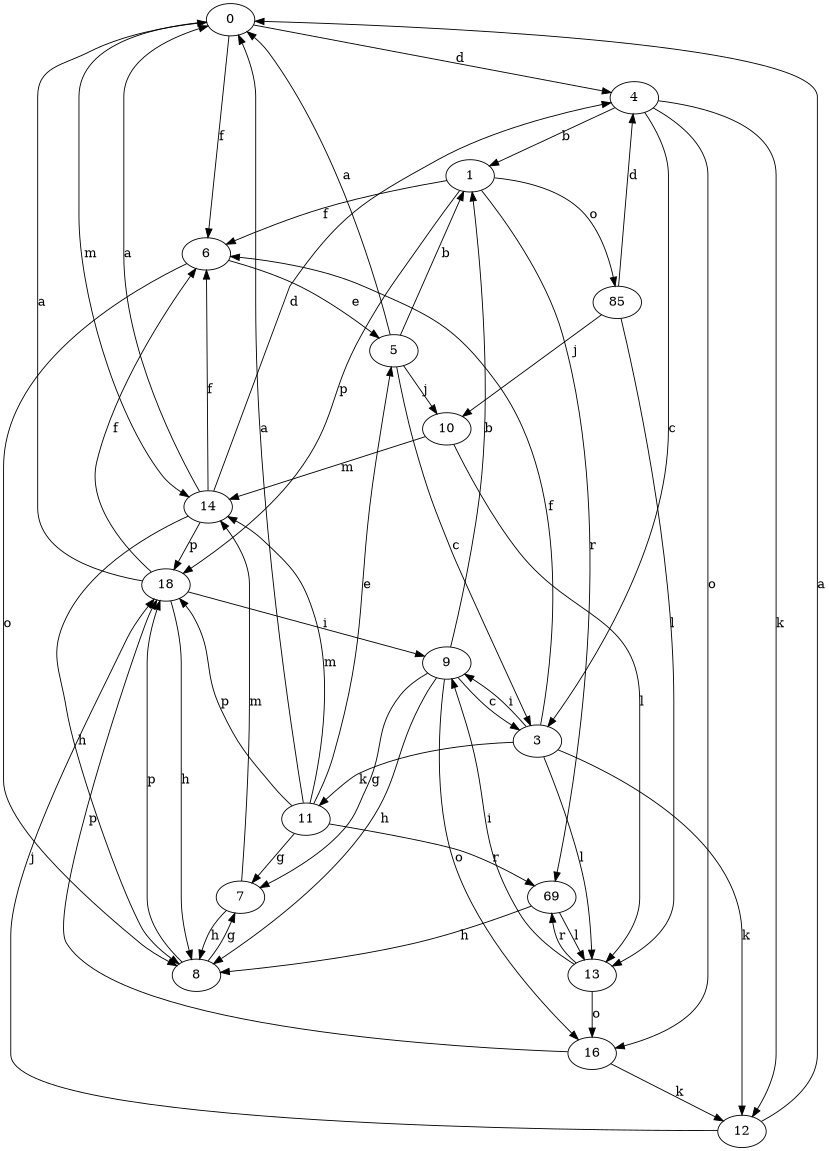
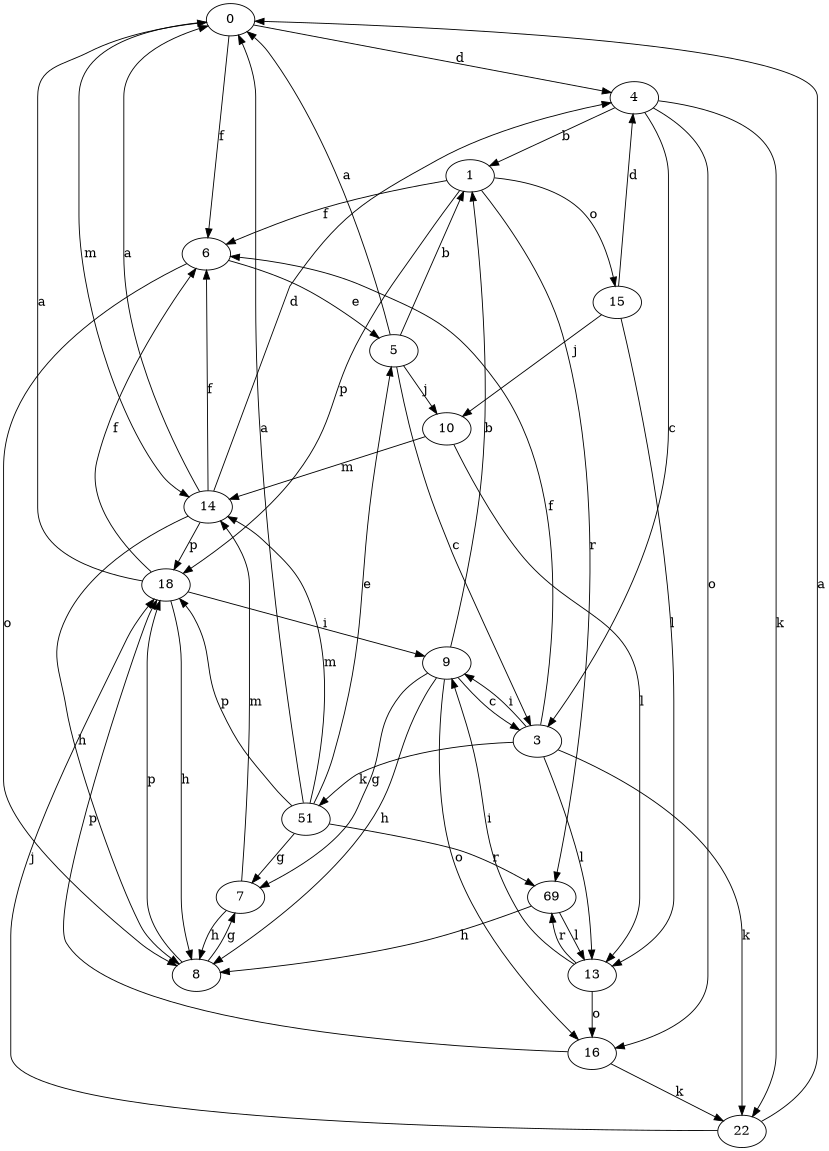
node "85": label "85" -> "15"
node "11": label "11" -> "51"
node "12": label "12" -> "22"
